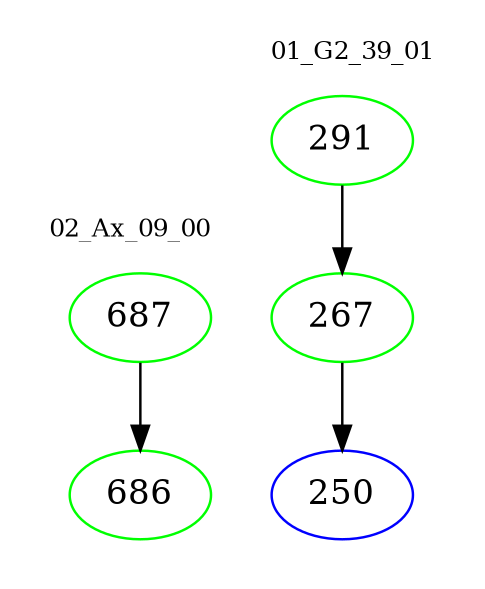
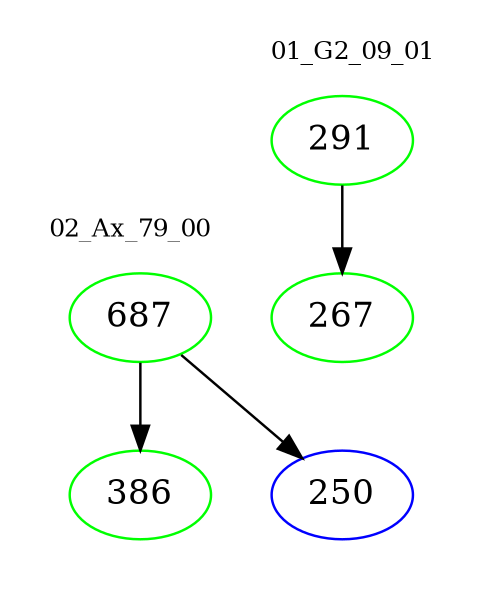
cluster "01_G2_39_01": label "01_G2_39_01" -> "01_G2_09_01"
cluster "02_Ax_09_00": label "02_Ax_09_00" -> "02_Ax_79_00"
edge "267" -> "250": now "687" -> "250"
node "686": label "686" -> "386"
